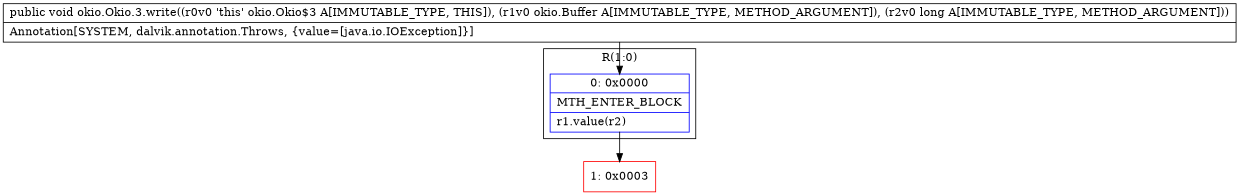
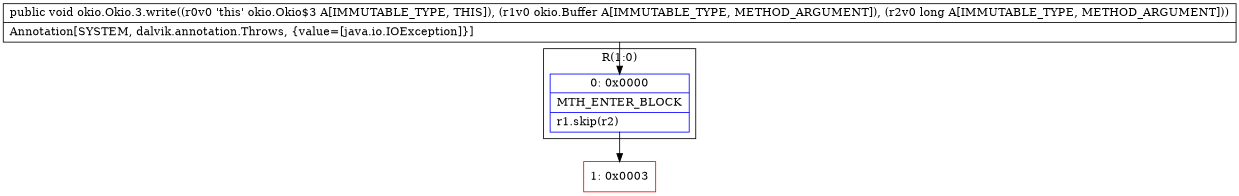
node "0: 0x0000": text "r1.value(r2)" -> "r1.skip(r2)"
